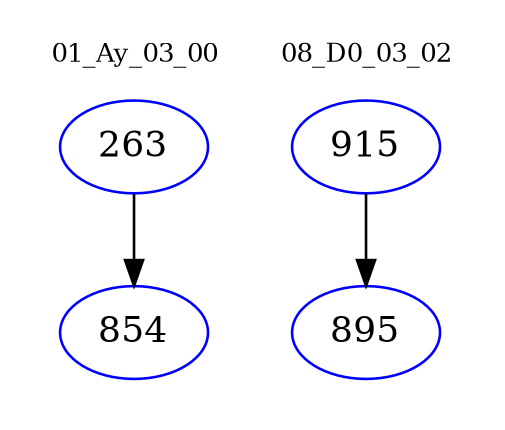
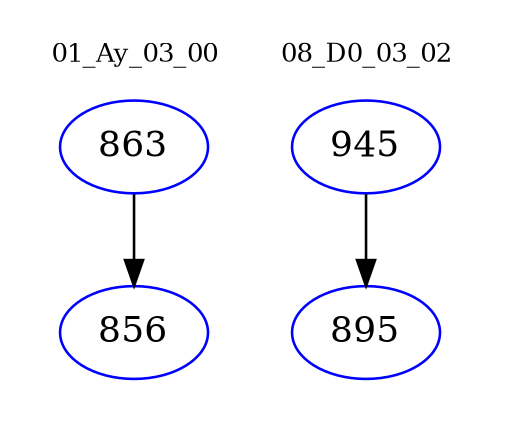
node "263": label "263" -> "863"
node "915": label "915" -> "945"
node "854": label "854" -> "856"
